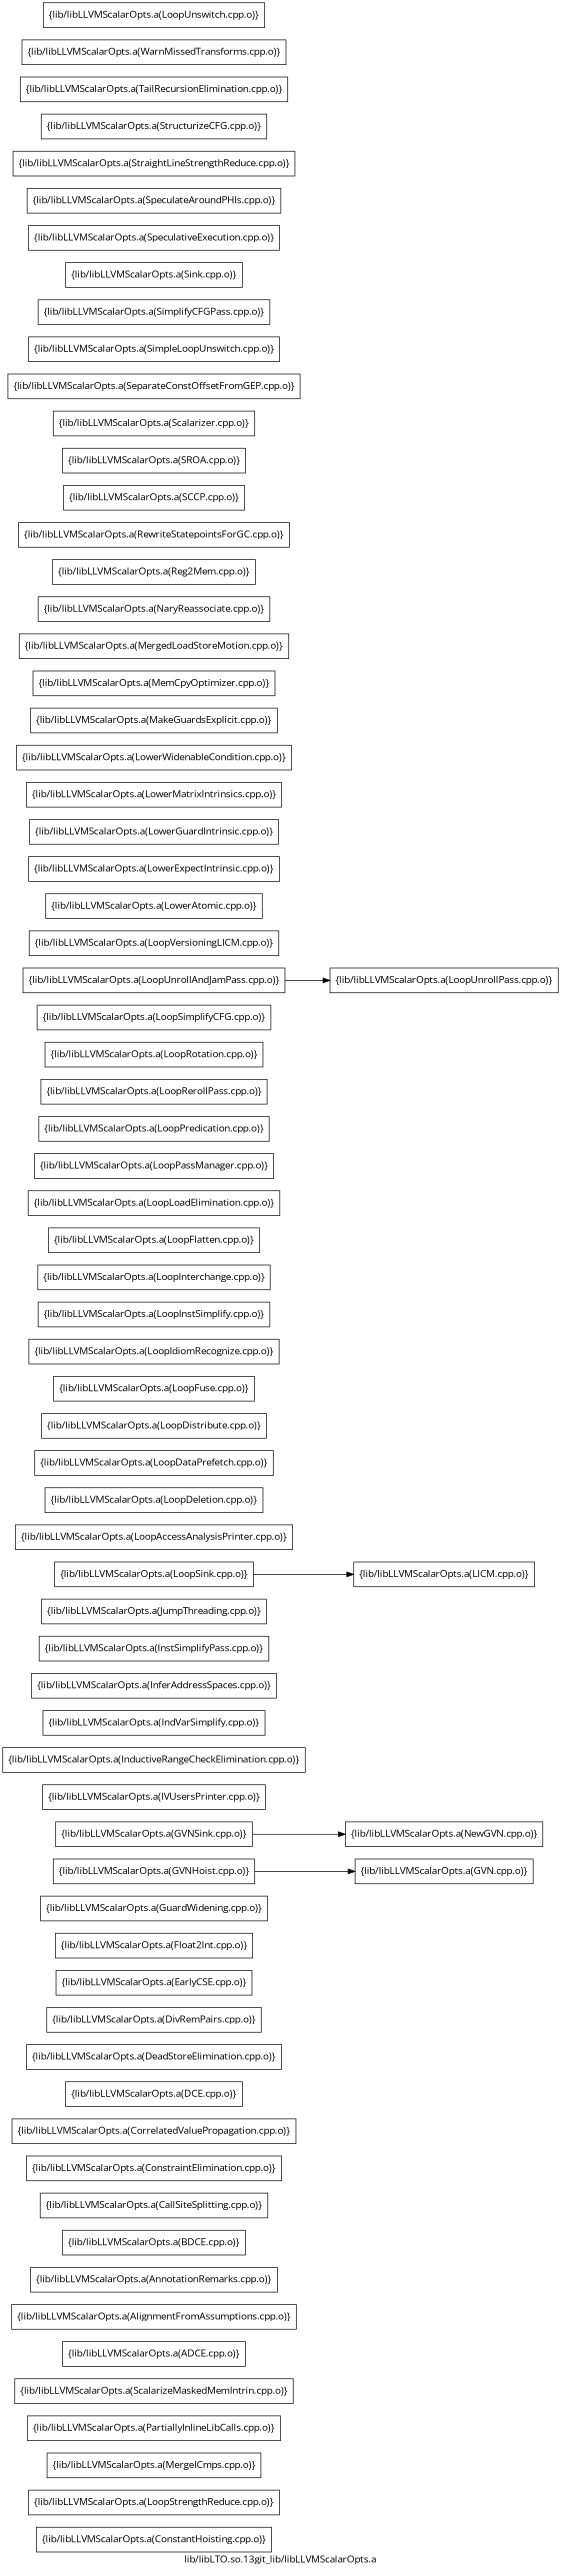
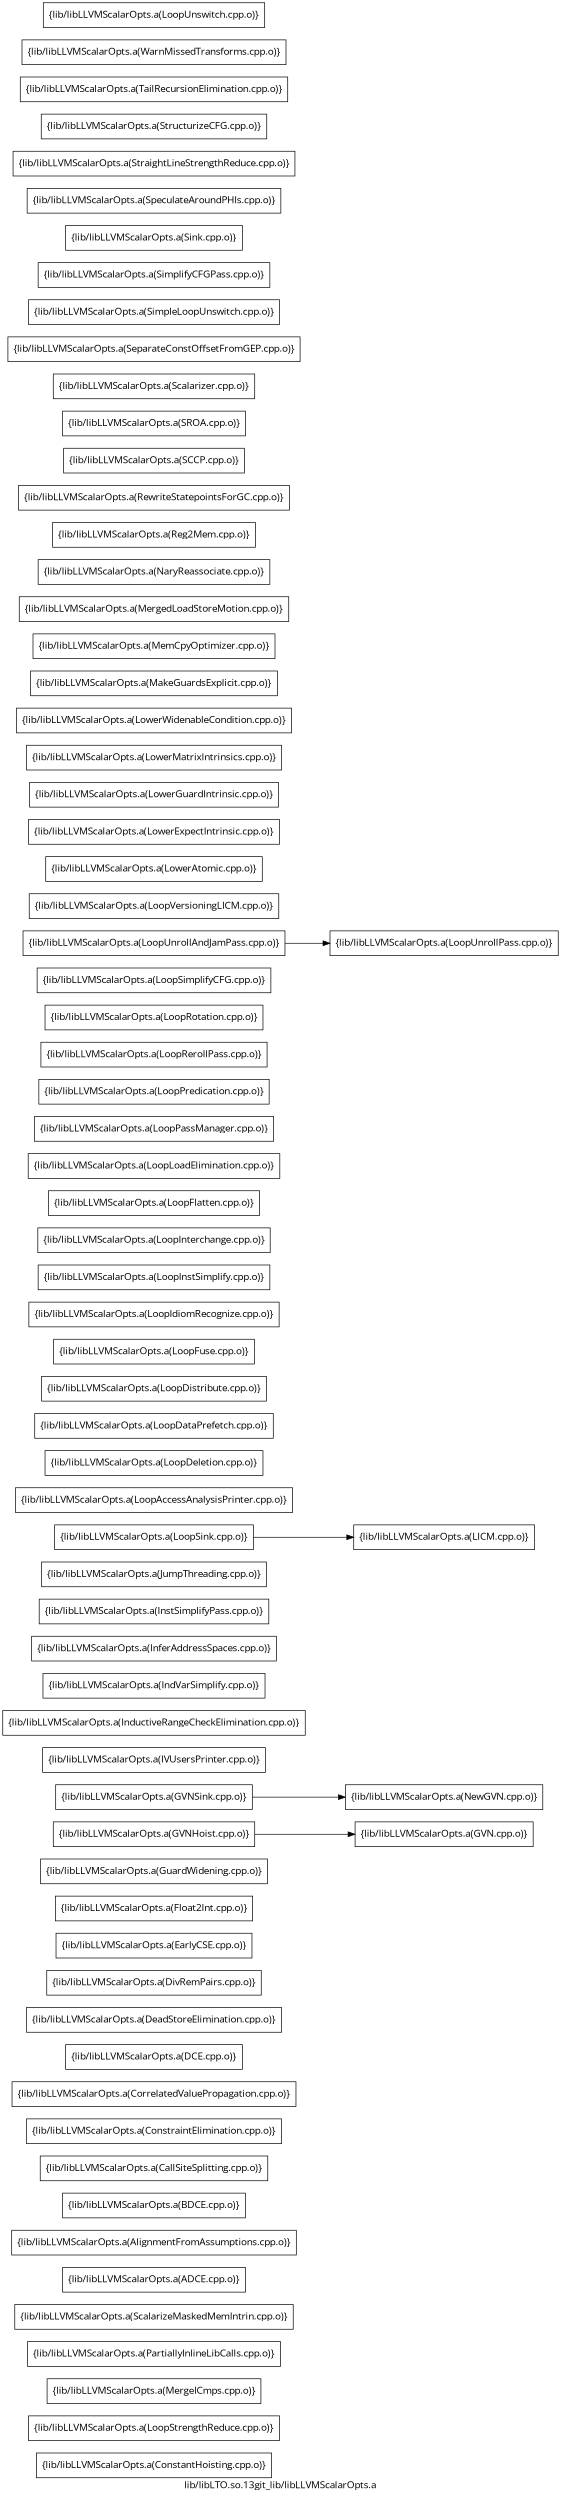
node "{lib/libLLVMScalarOpts.a(SpeculativeExecution.cpp.o)}": removed
node "{lib/libLLVMScalarOpts.a(AnnotationRemarks.cpp.o)}": removed
